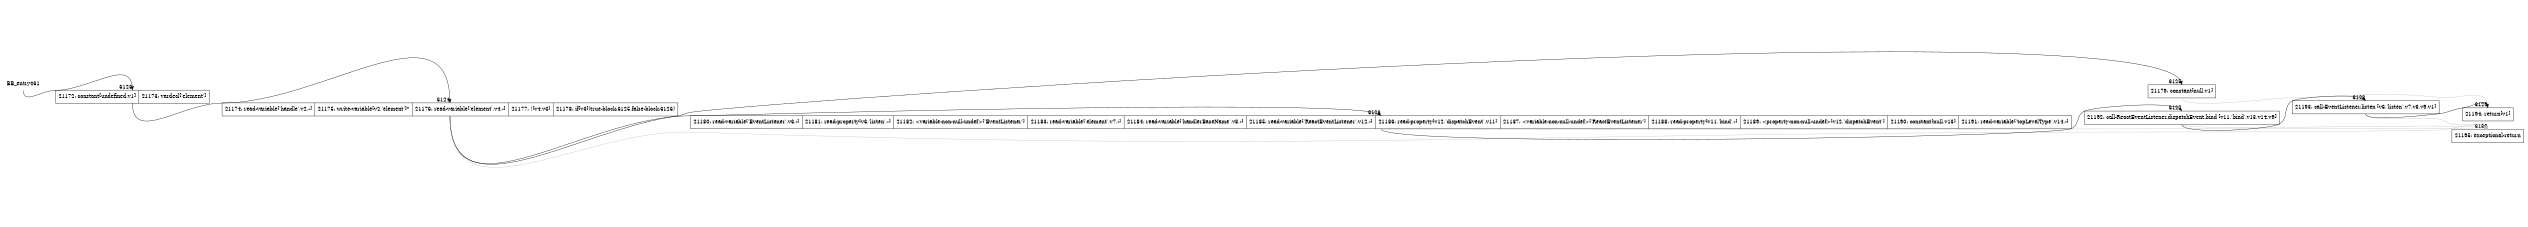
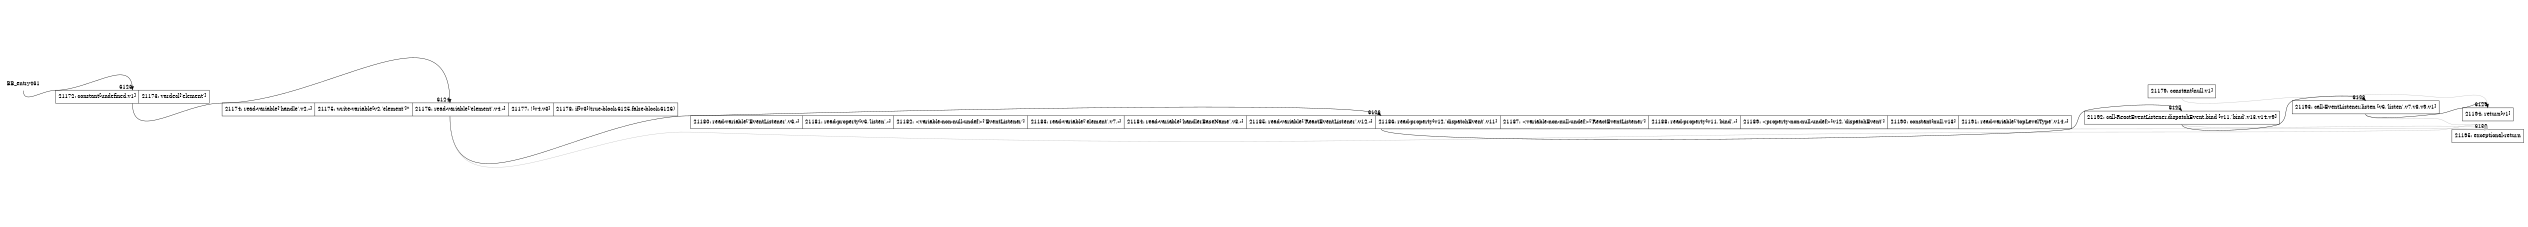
edge "21174: read-variable['handle',v2,-]" -> "21179: constant[null,v1]": removed
